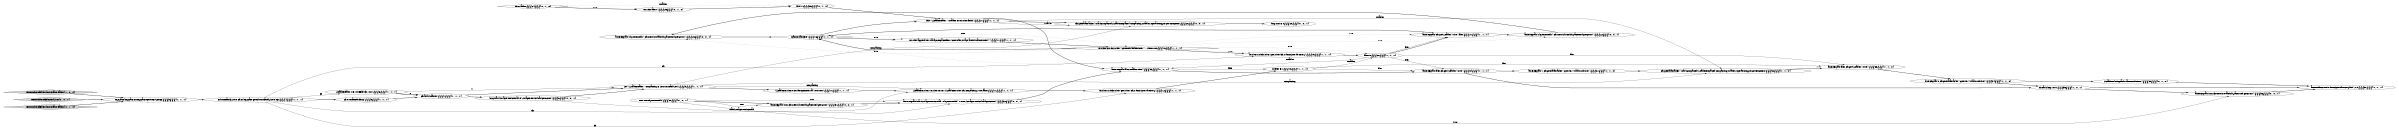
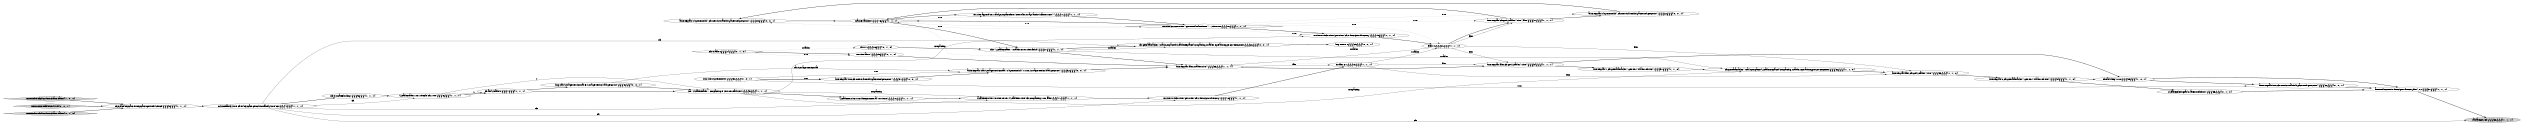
edge "rewriter.abort()@@@25@@@['0', '1', '0']" -> "throw t@@@26@@@['0', '1', '0']": now "rewriter.abort()@@@25@@@['0', '1', '0']" -> "assertEquals(files,sstables.size())@@@33@@@['1', '1', '1']"
edge "cfs.truncateBlocking()@@@5@@@['1', '1', '1']" -> "cfs.addSSTable(s)@@@7@@@['1', '1', '1']": now "cfs.truncateBlocking()@@@5@@@['1', '1', '1']" -> "SSTableReader s = writeFile(cfs,1000)@@@6@@@['1', '1', '1']"
node "validateCFS(cfs)@@@38@@@['1', '1', '1']": added
